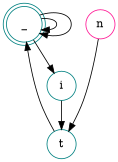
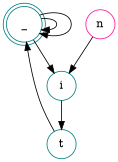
edge "n" -> "t": now "n" -> "i"
